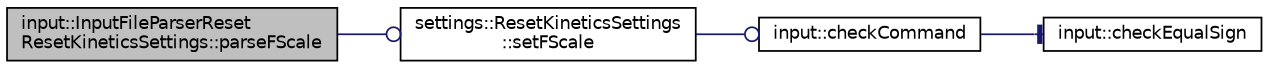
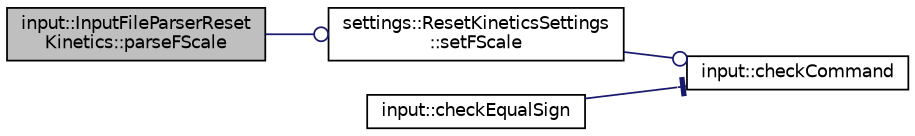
node "input::InputFileParserReset ResetKineticsSettings::parseFScale": label "input::InputFileParserReset ResetKineticsSettings::parseFScale" -> "input::InputFileParserReset Kinetics::parseFScale"
edge "input::checkCommand" -> "input::checkEqualSign": reversed
